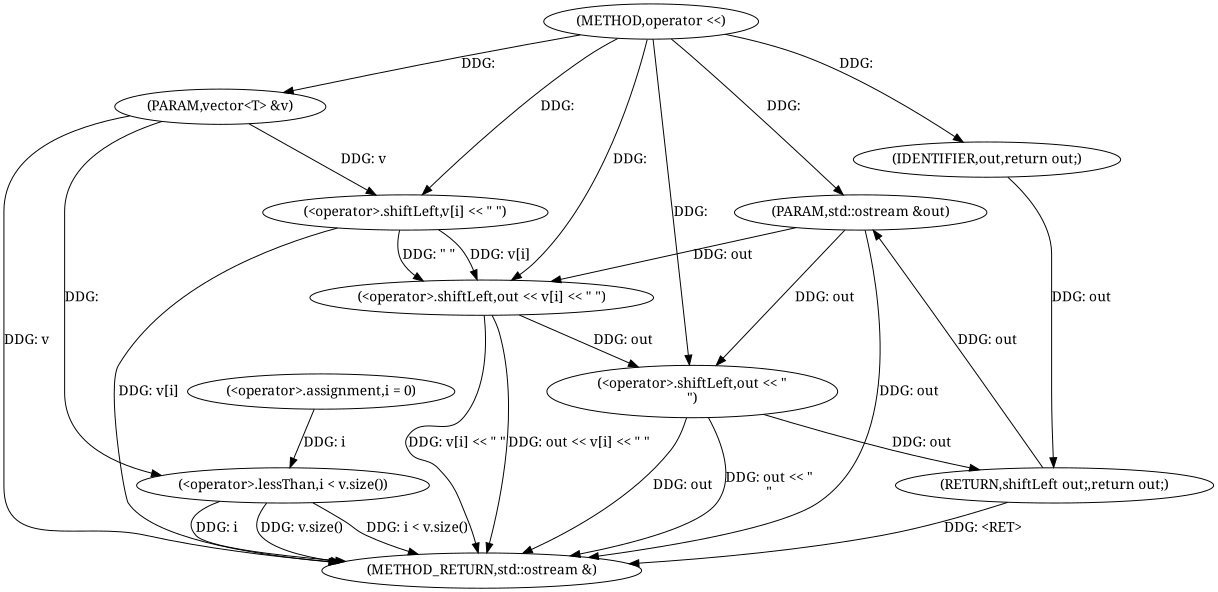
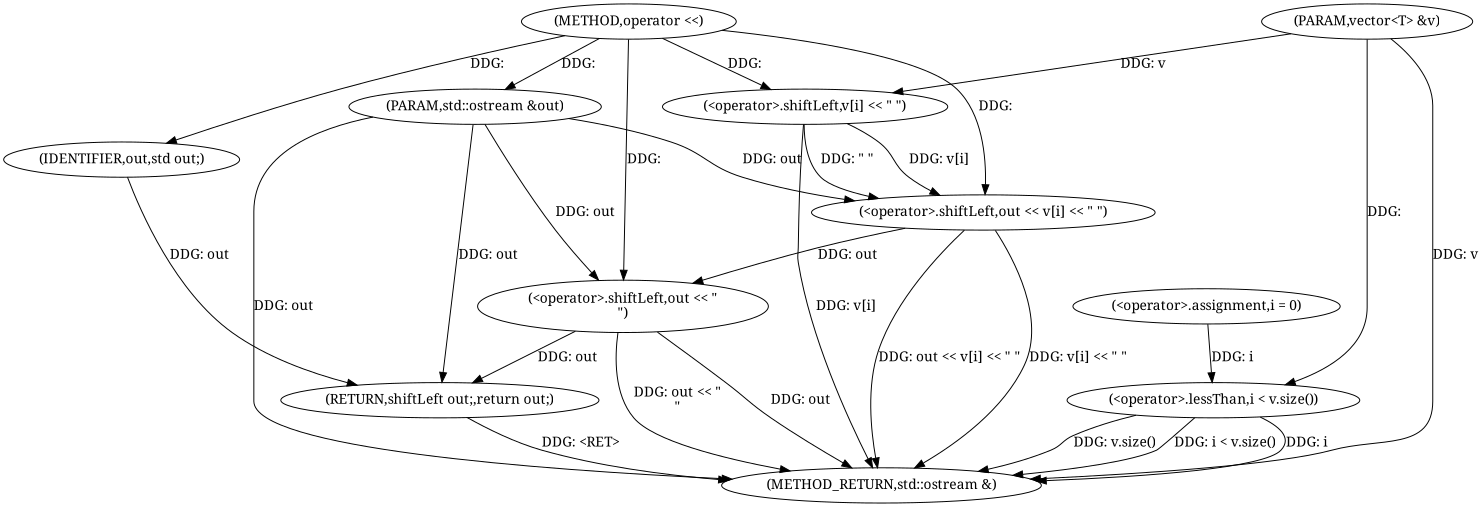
edge "(METHOD,operator <<)" -> "(PARAM,vector<T> &v)": removed, label "DDG:"
node "(IDENTIFIER,out,return out;)": label "(IDENTIFIER,out,return out;)" -> "(IDENTIFIER,out,std out;)"
edge "(RETURN,shiftLeft out;,return out;)" -> "(PARAM,std::ostream &out)": reversed
